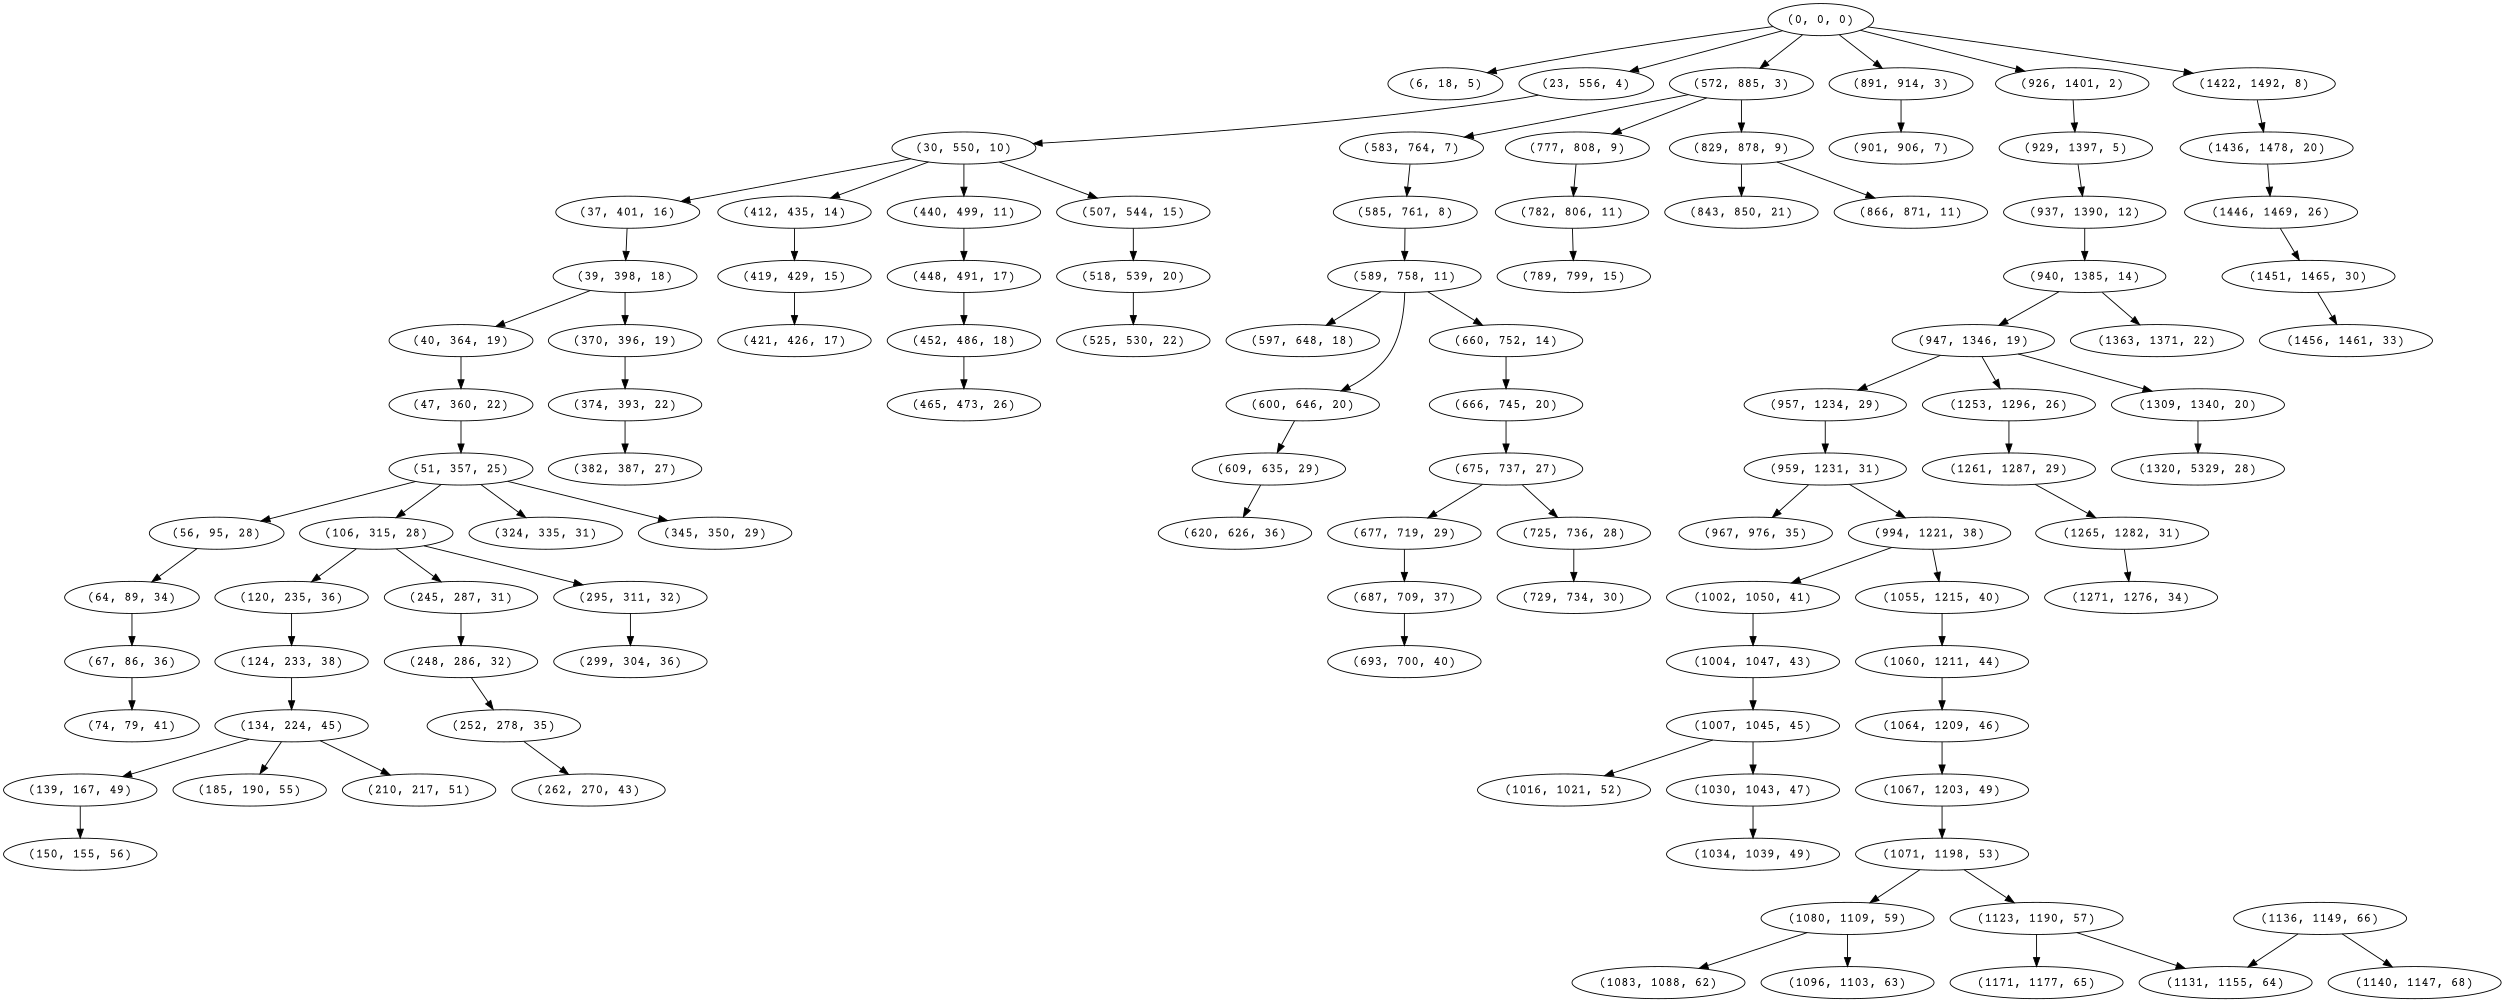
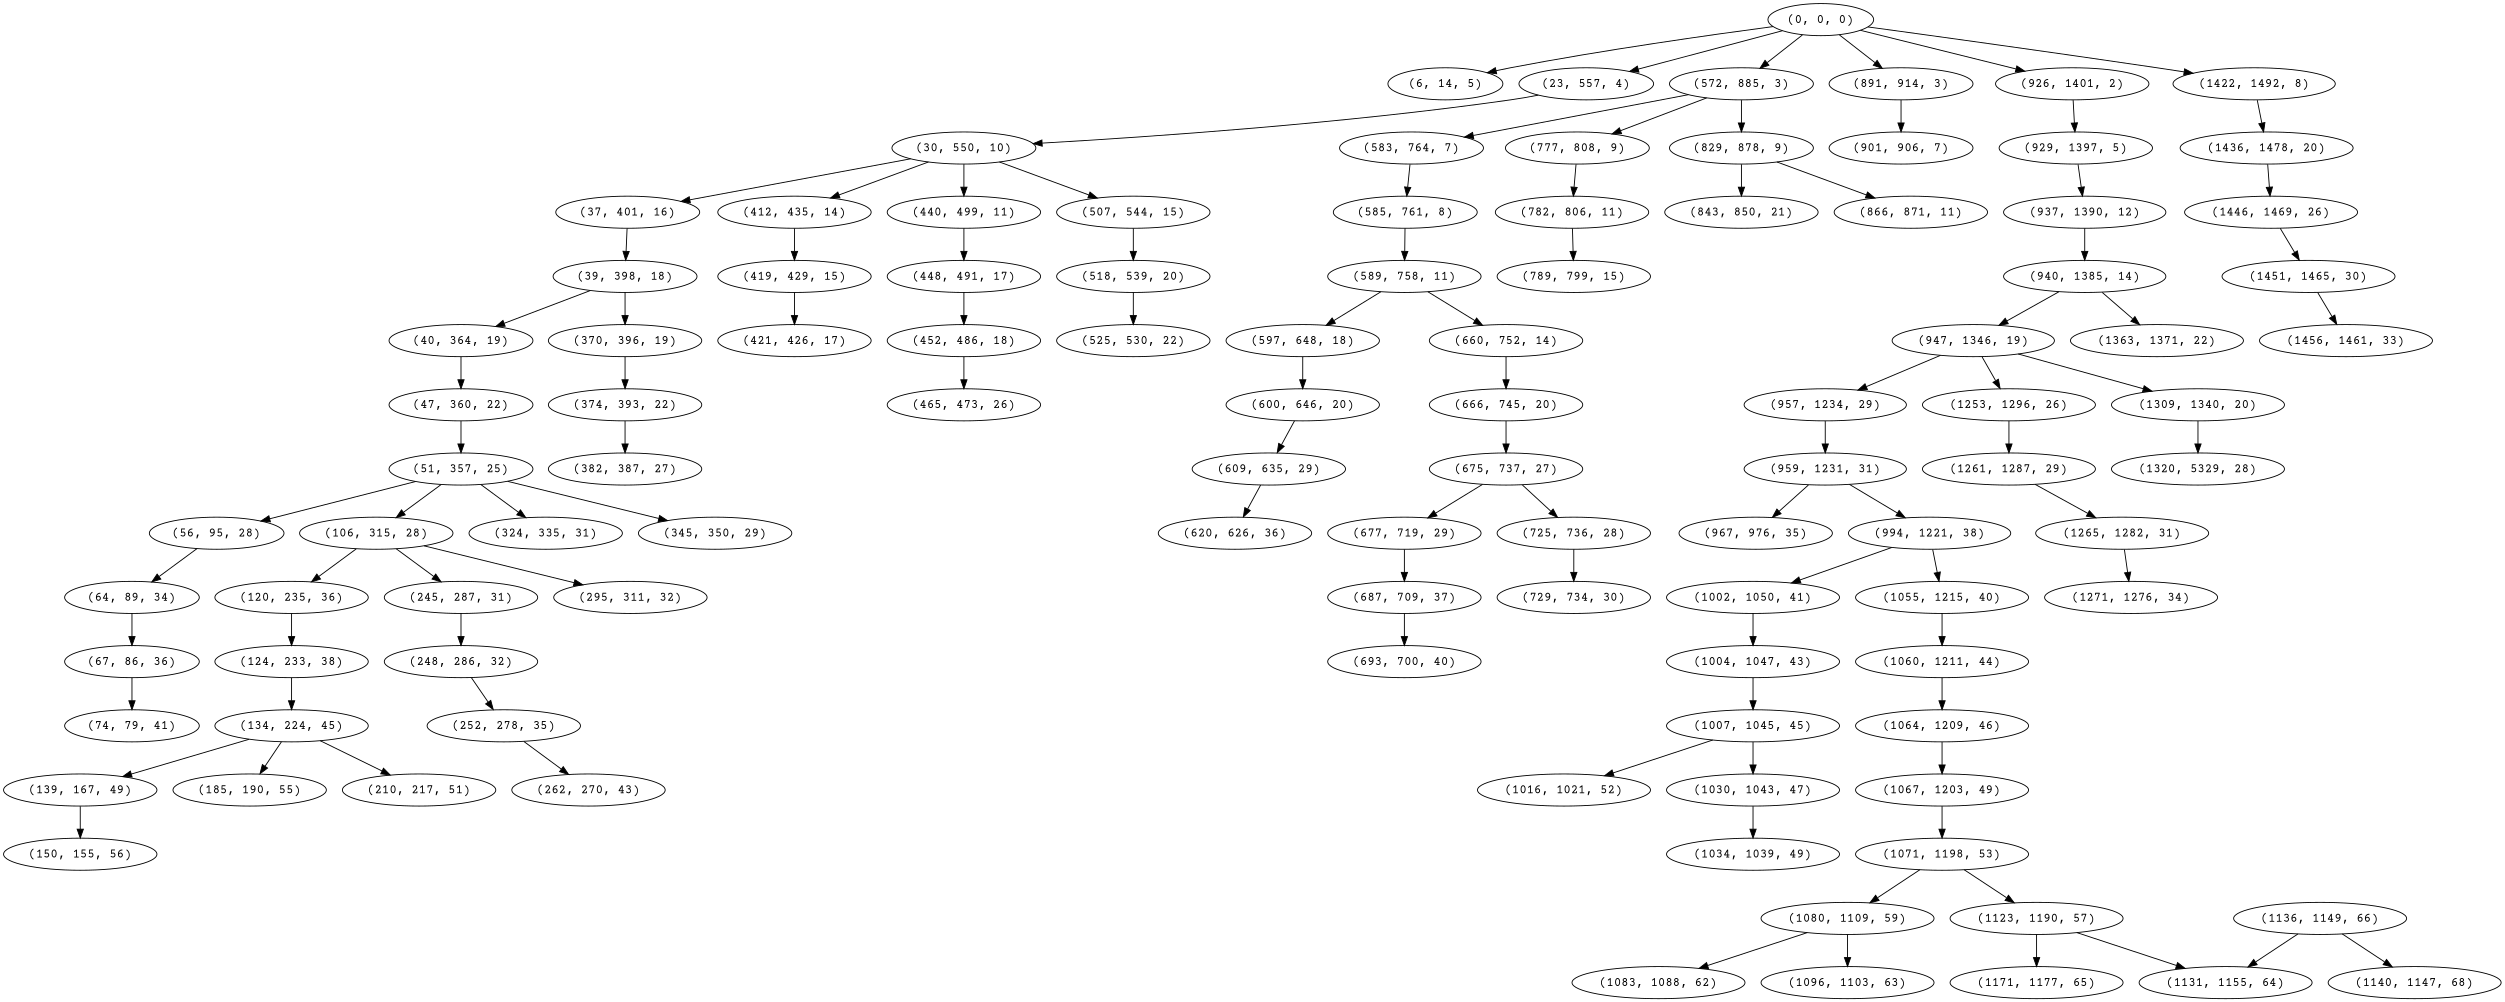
node "(6, 18, 5)": label "(6, 18, 5)" -> "(6, 14, 5)"
node "(23, 556, 4)": label "(23, 556, 4)" -> "(23, 557, 4)"
edge "(589, 758, 11)" -> "(600, 646, 20)": now "(597, 648, 18)" -> "(600, 646, 20)"
node "(299, 304, 36)": removed
